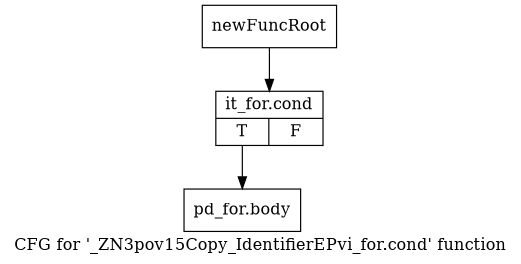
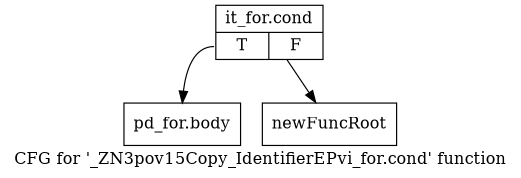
edge "newFuncRoot" -> "it_for.cond": reversed
